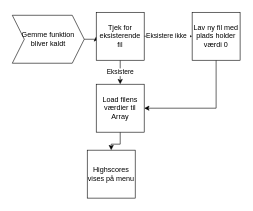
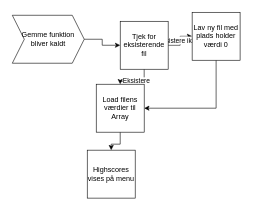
node "Tjek for eksisterende fil": moved (120, 36) -> (144, 45)
